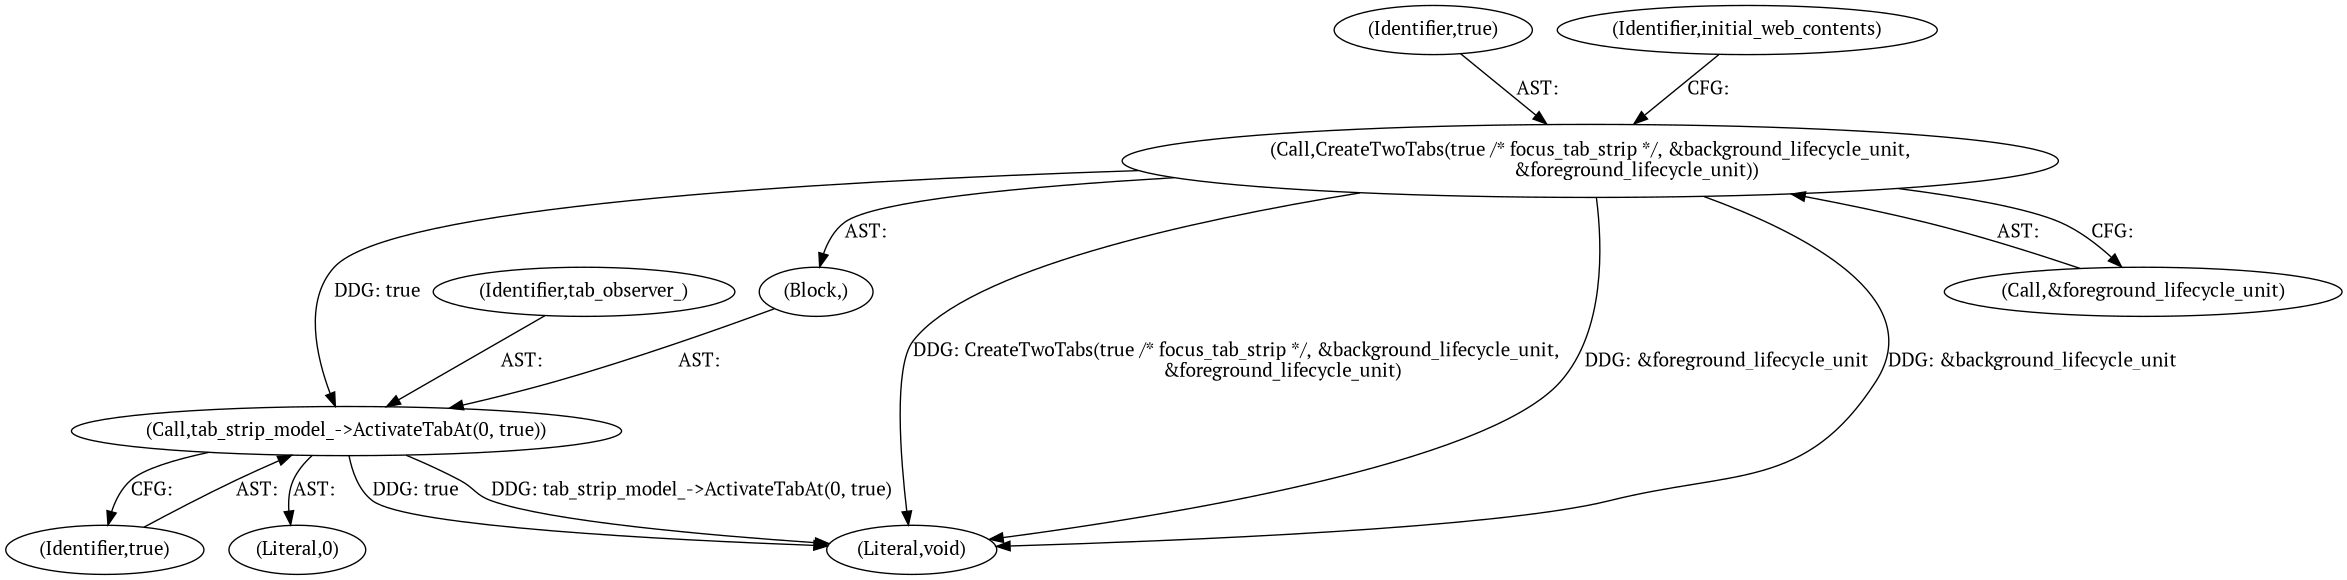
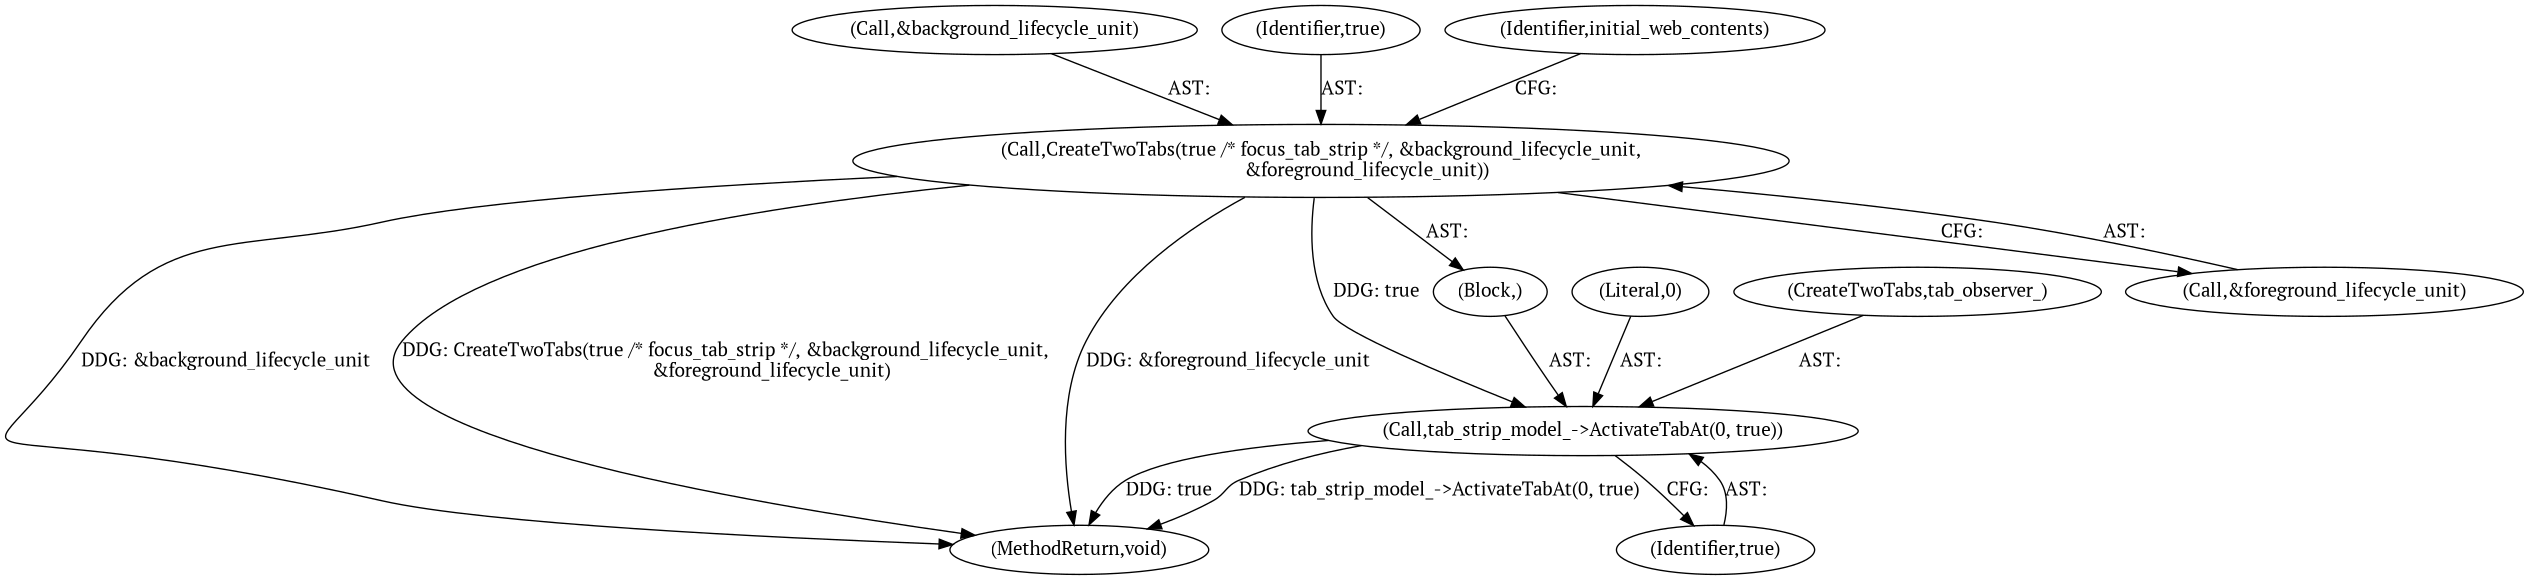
node "(Call,&background_lifecycle_unit)": added
node "(Identifier,tab_observer_)": label "(Identifier,tab_observer_)" -> "(CreateTwoTabs,tab_observer_)"
edge "(Call,tab_strip_model_->ActivateTabAt(0, true))" -> "(Literal,0)": reversed
node "(Literal,void)": label "(Literal,void)" -> "(MethodReturn,void)"
